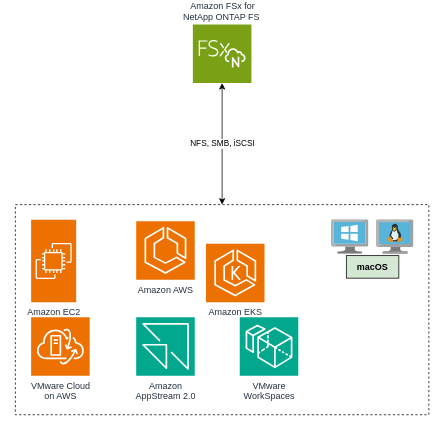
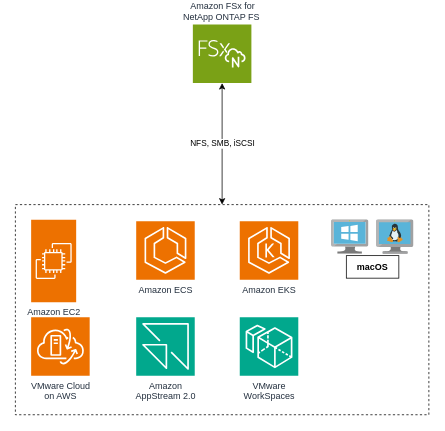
node "macOS": fillcolor #d5e8d4 -> #ffffff
node "Amazon EKS": moved (235, 273) -> (269, 250)
node "Amazon AWS": label "Amazon AWS" -> "Amazon ECS"
